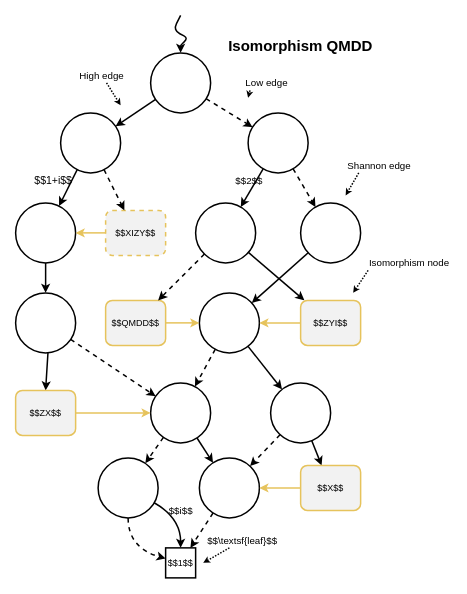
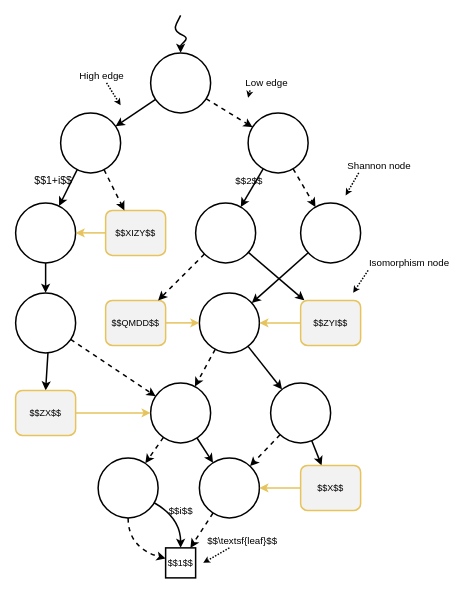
node "Isomorphism QMDD": removed
node "Shannon edge": label "Shannon edge" -> "Shannon node"
node "$$XIZY$$": style dashed -> solid
